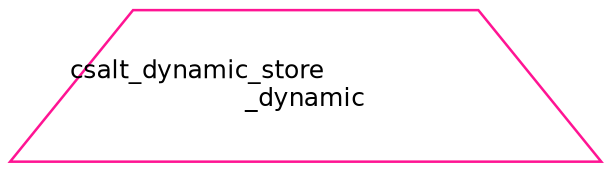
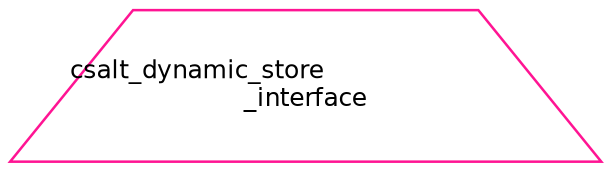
node "csalt_dynamic_store _dynamic": label "csalt_dynamic_store _dynamic" -> "csalt_dynamic_store _interface"
